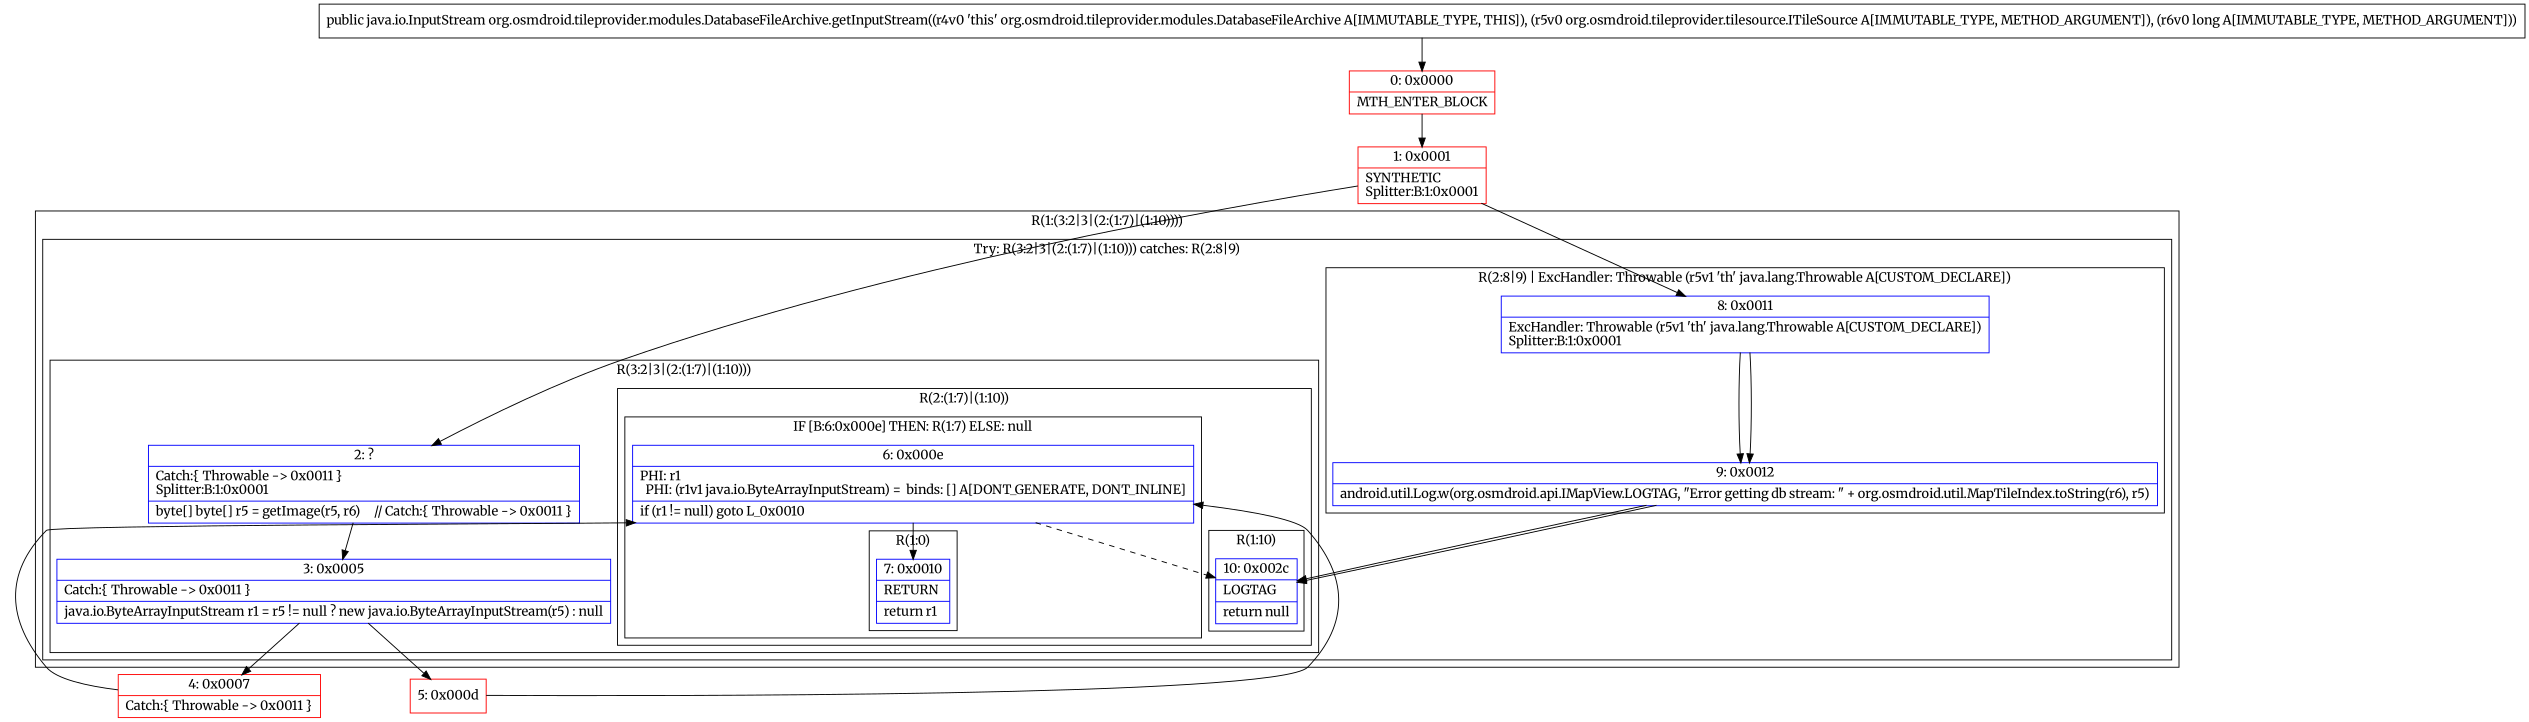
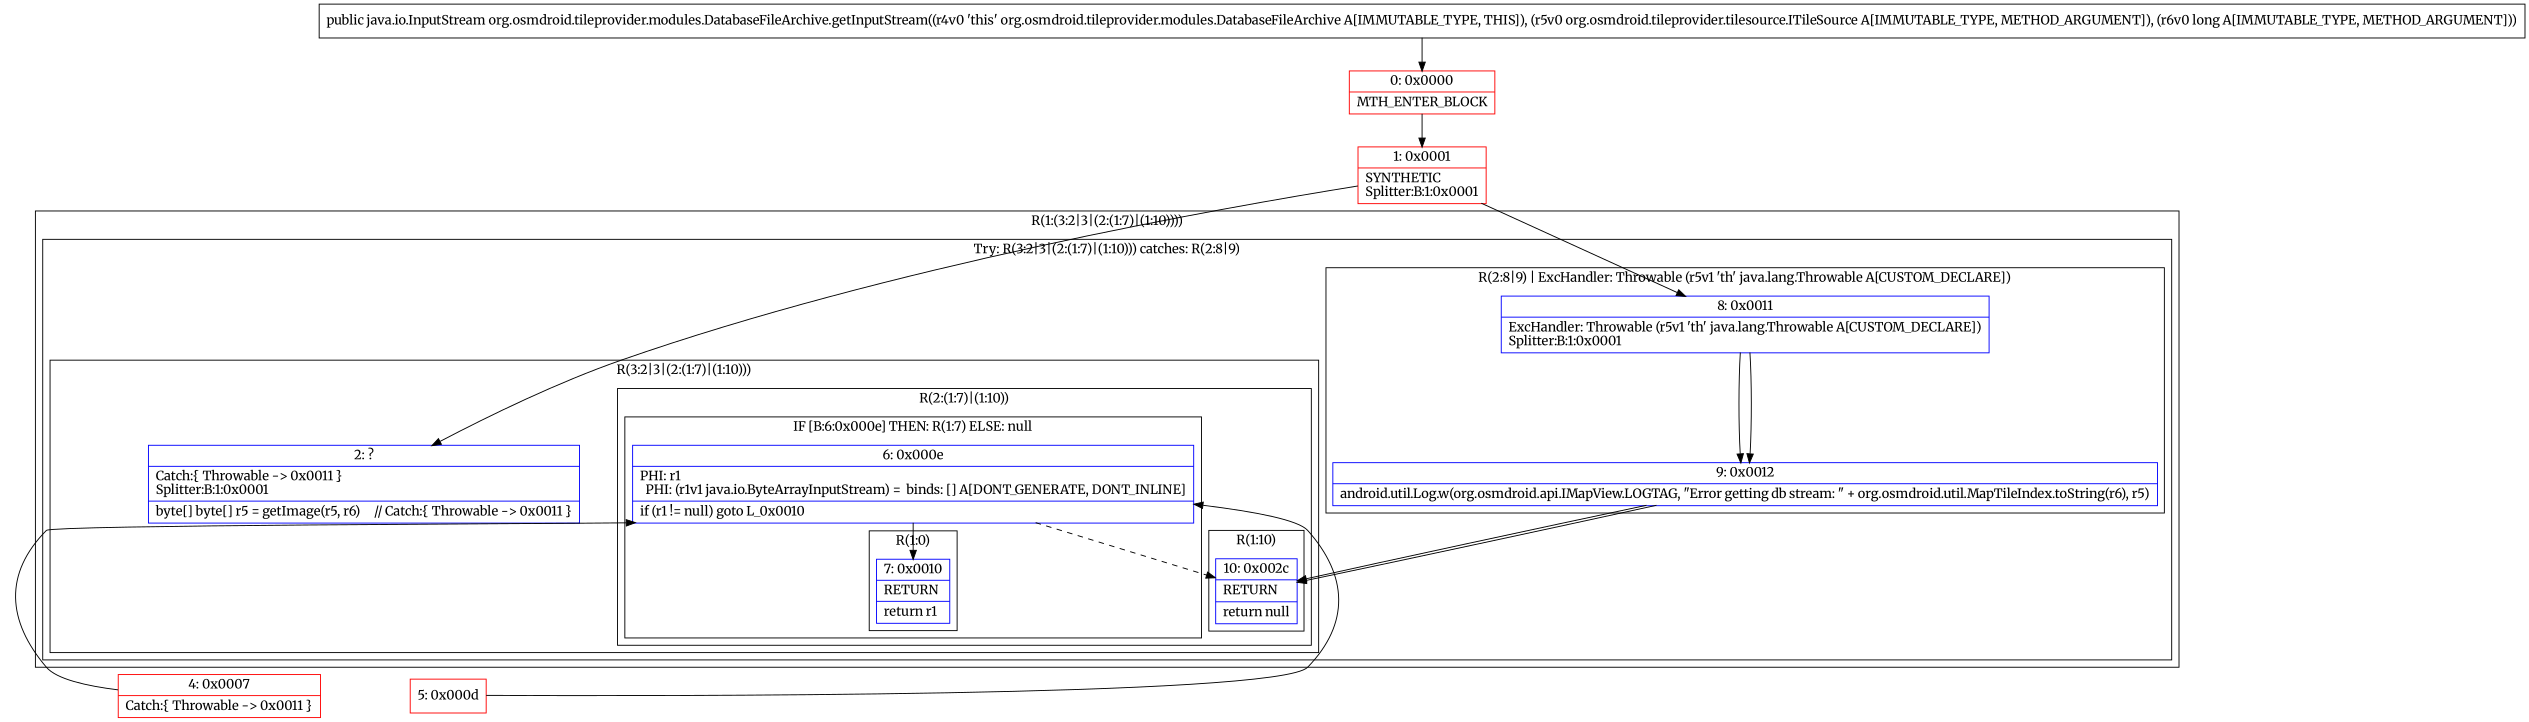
node "10: 0x002c": text "LOGTAG" -> "RETURN"
node "3: 0x0005": removed
